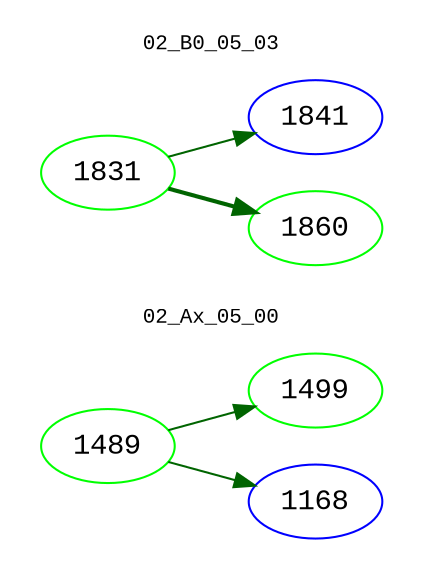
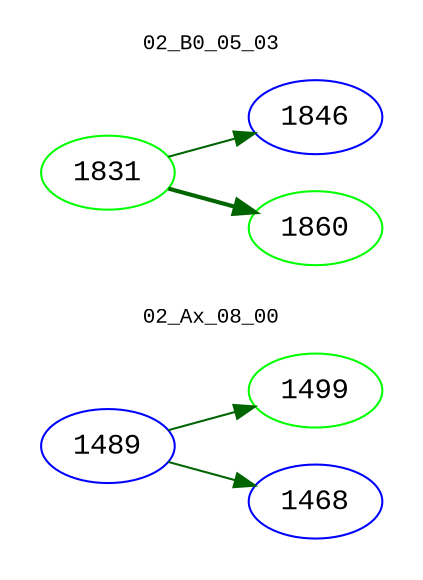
node "1841": label "1841" -> "1846"
cluster "02_Ax_05_00": label "02_Ax_05_00" -> "02_Ax_08_00"
node "1489": color green -> blue
node "1168": label "1168" -> "1468"
